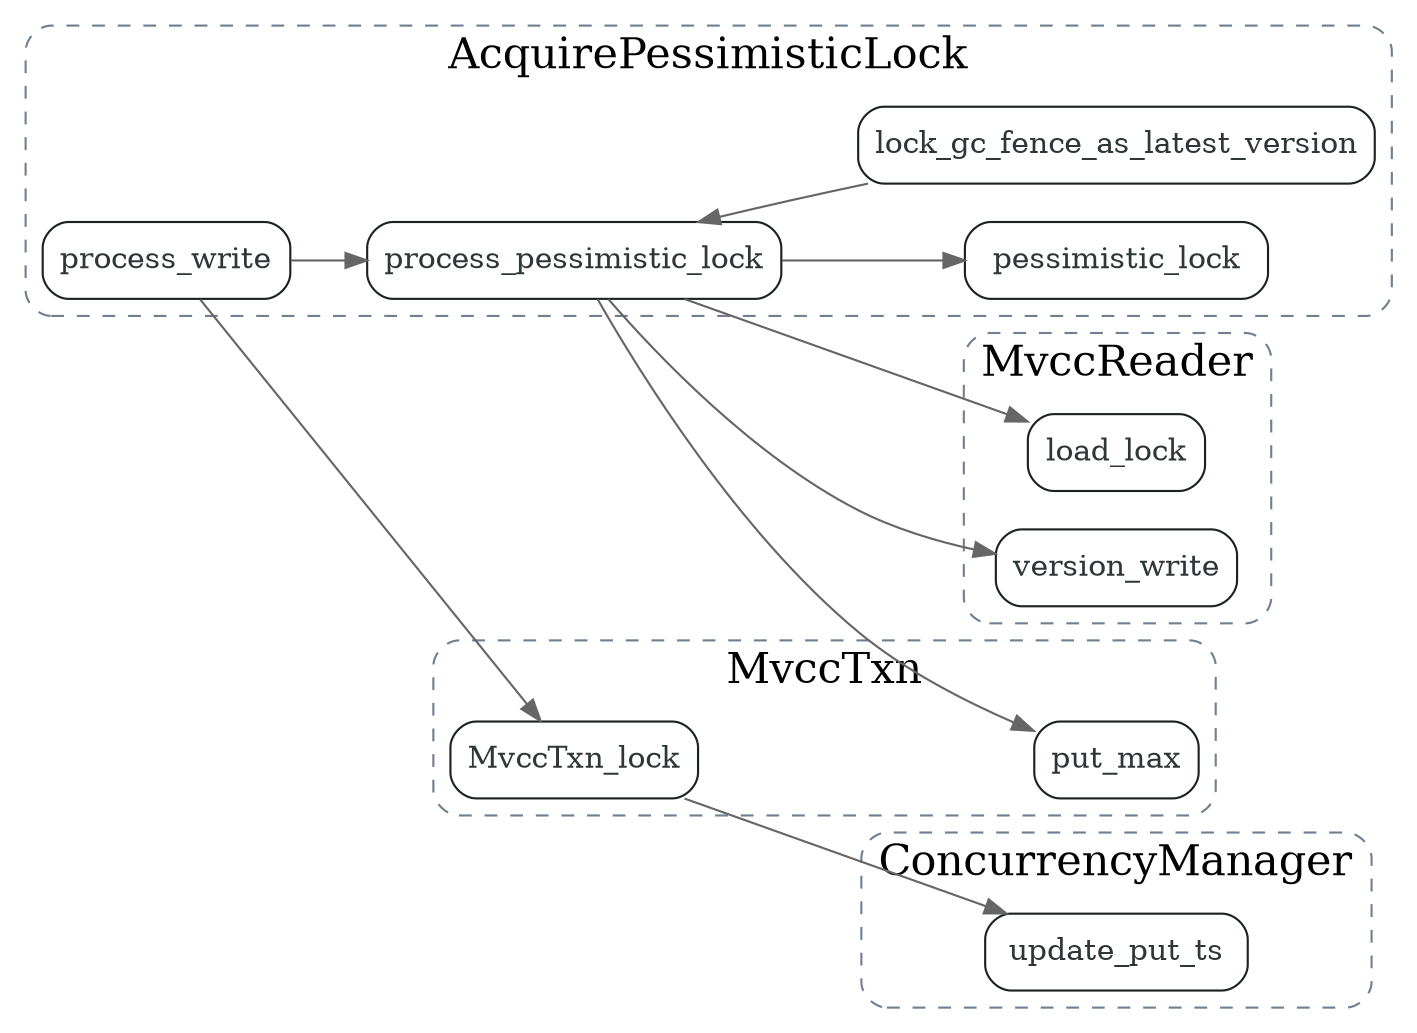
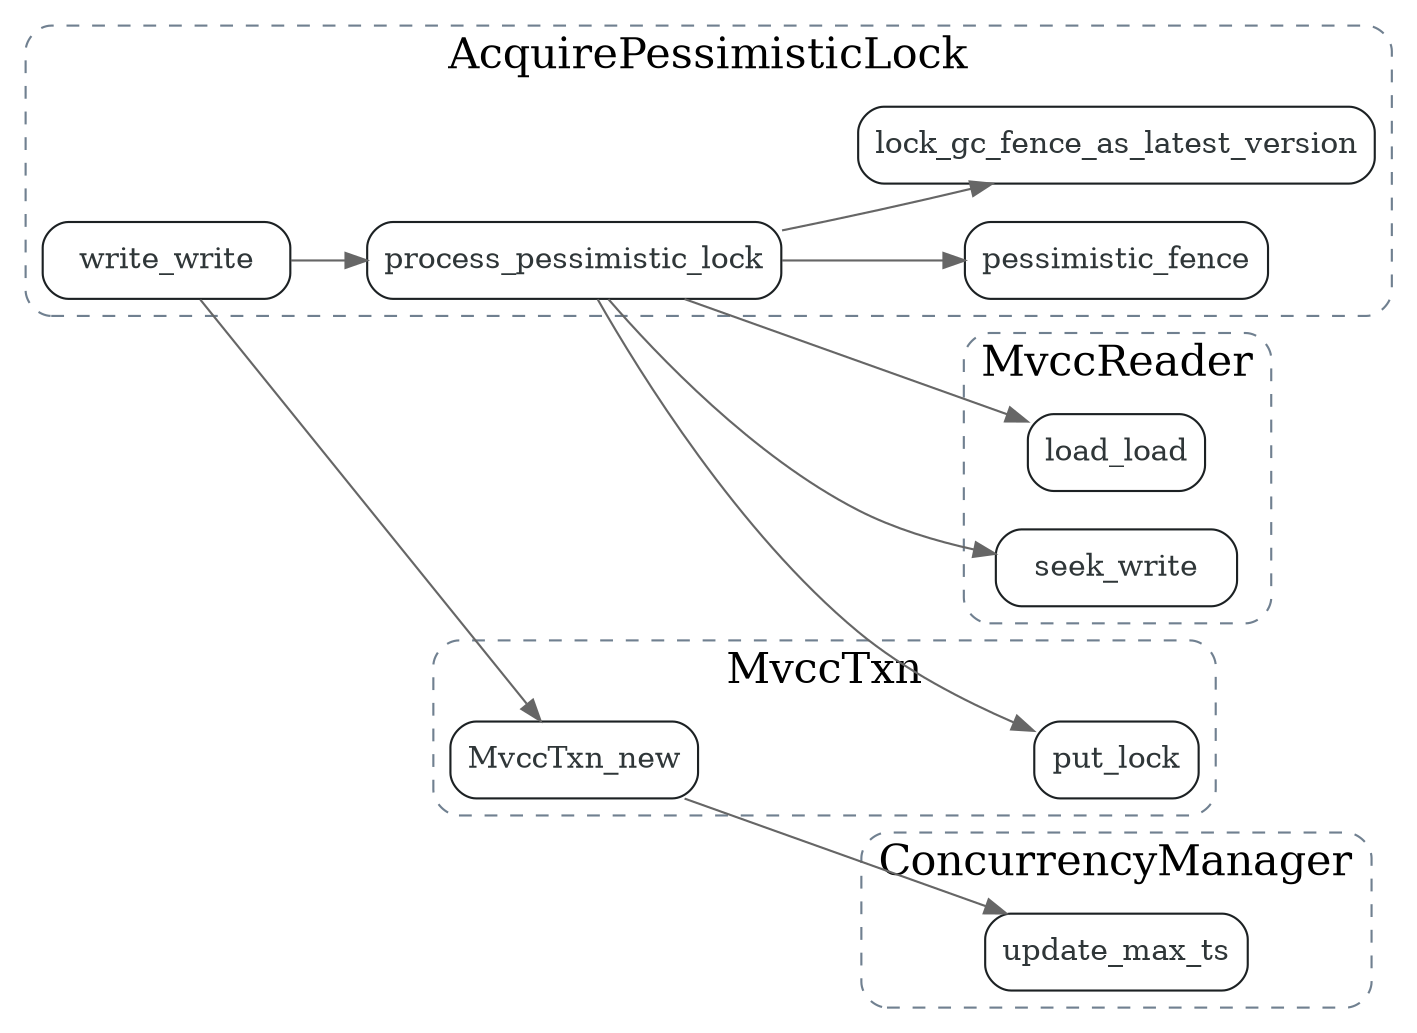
edge "lock_gc_fence_as_latest_version" -> "process_pessimistic_lock": reversed
node "process_write": label "process_write" -> "write_write"
node "pessimistic_lock": label "pessimistic_lock" -> "pessimistic_fence"
node "load_lock": label "load_lock" -> "load_load"
node "version_write": label "version_write" -> "seek_write"
node "MvccTxn_lock": label "MvccTxn_lock" -> "MvccTxn_new"
node "put_max": label "put_max" -> "put_lock"
node "update_put_ts": label "update_put_ts" -> "update_max_ts"
